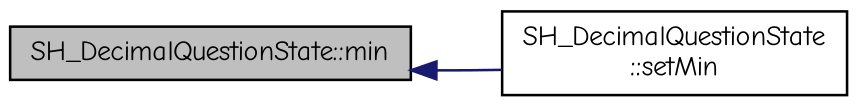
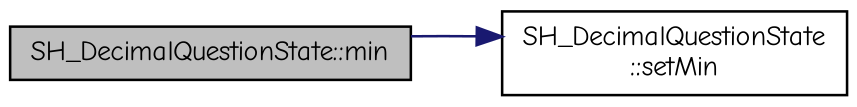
edge "SH_DecimalQuestionState ::setMin" -> "SH_DecimalQuestionState::min": reversed
